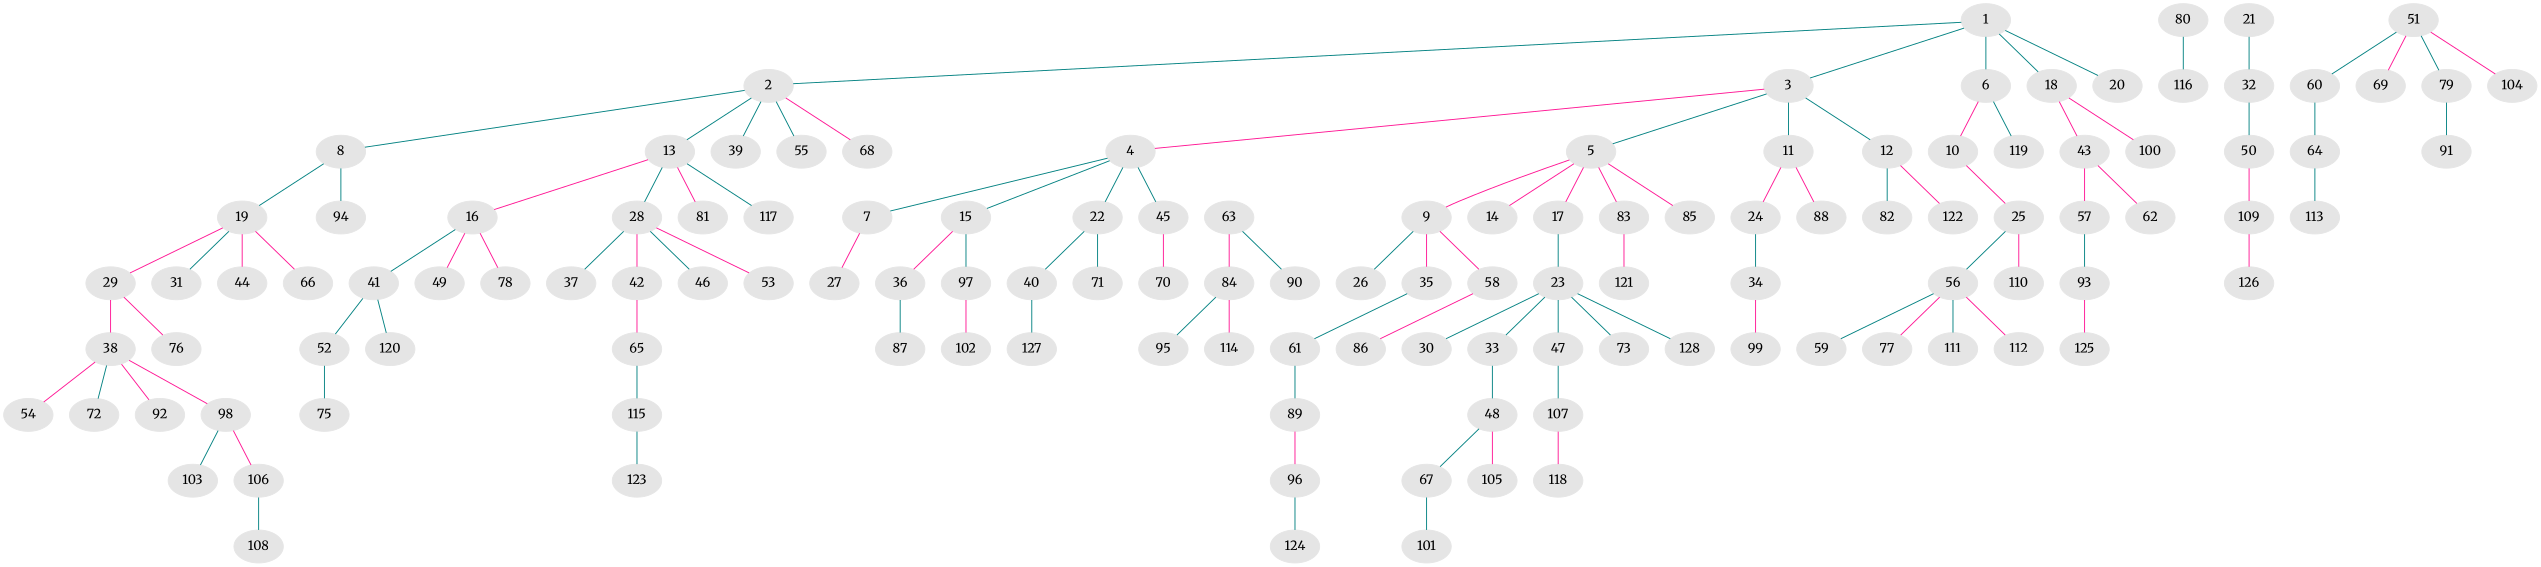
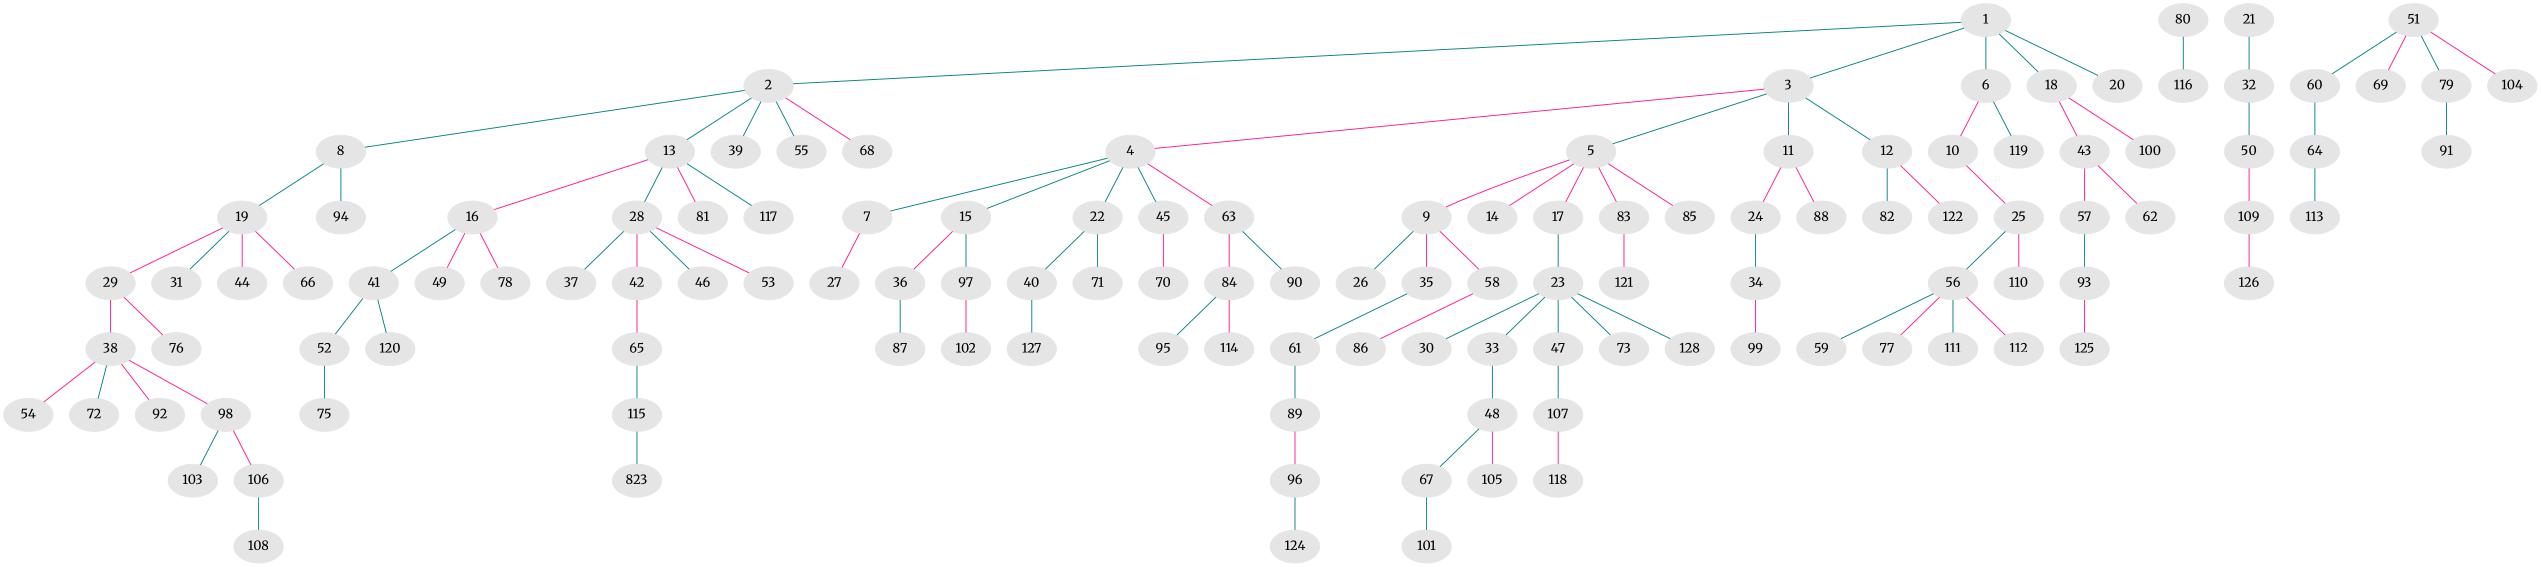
edge "4" -- "63": added
node "123": label "123" -> "823"
